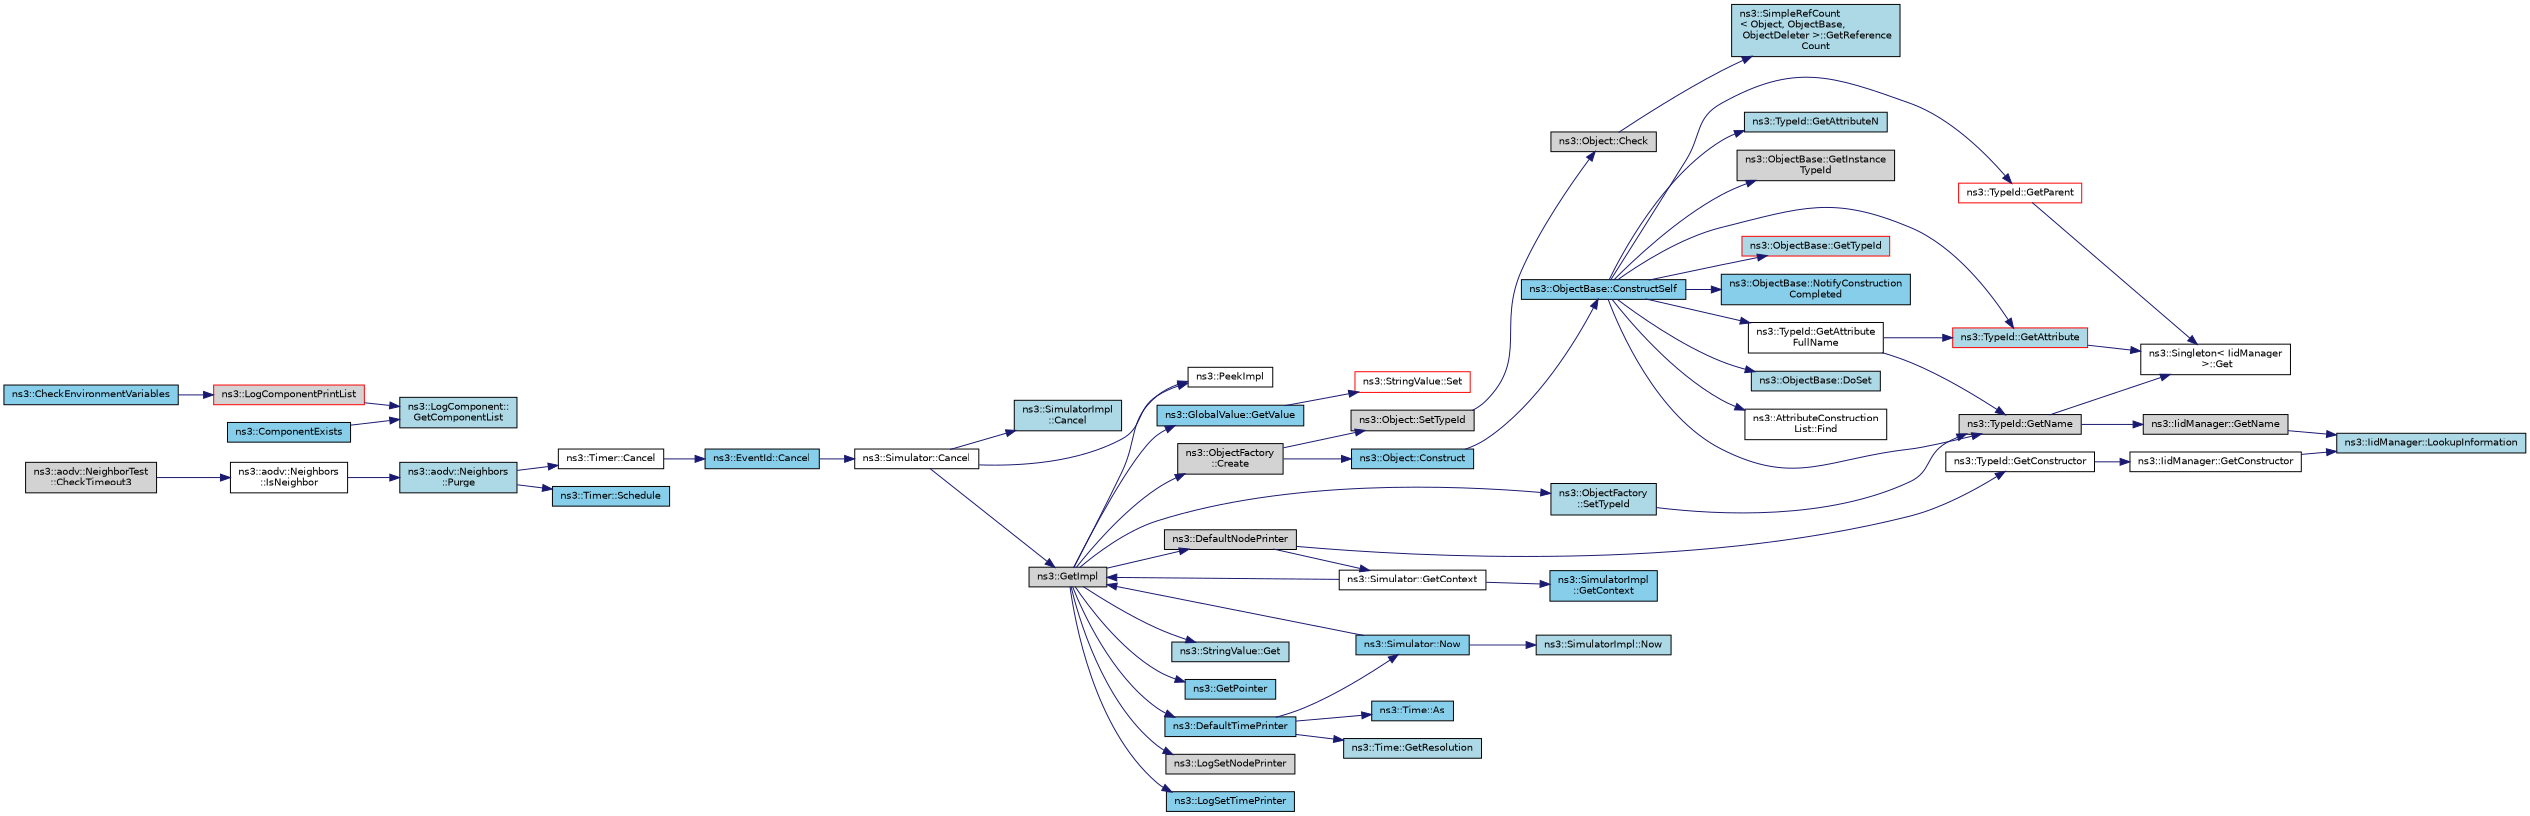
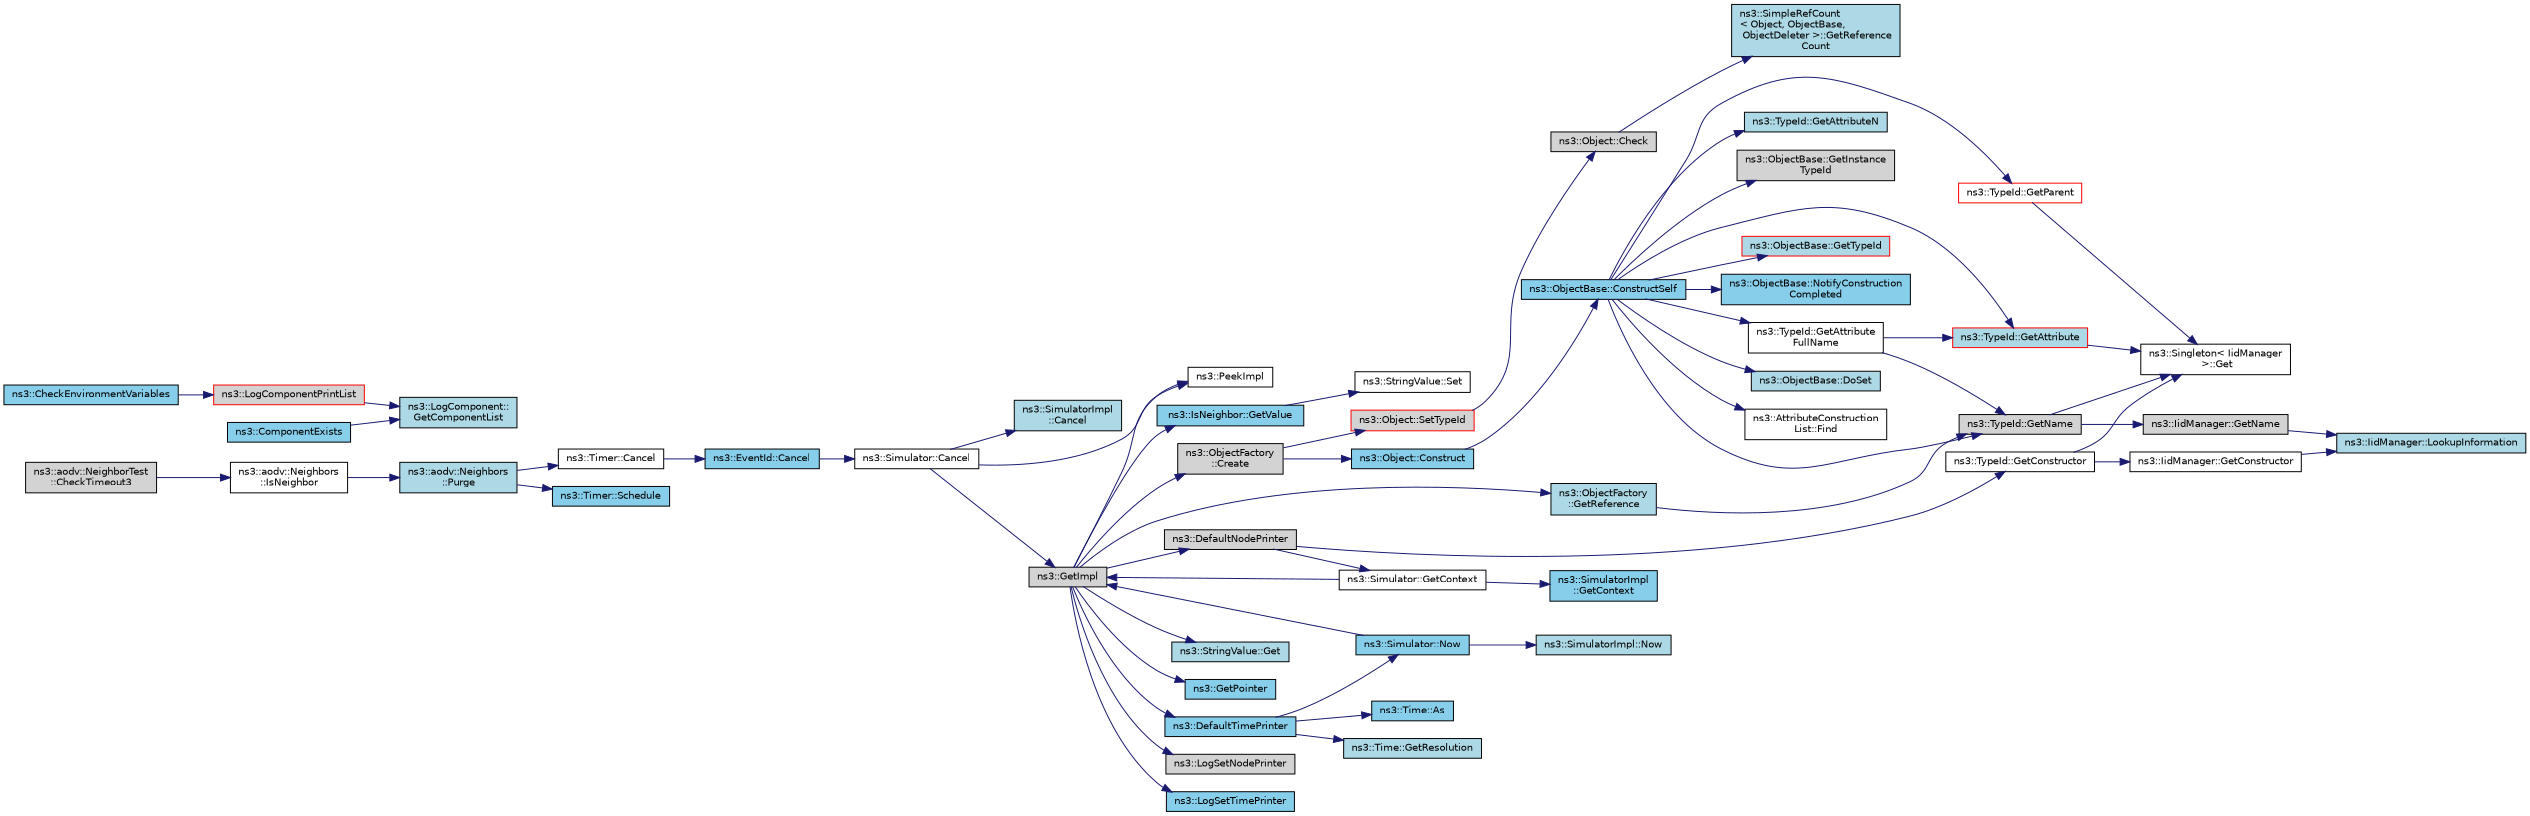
node "ns3::StringValue::Set": color red -> black
edge "ns3::TypeId::GetConstructor" -> "ns3::Singleton< IidManager >::Get": added
node "ns3::GlobalValue::GetValue": label "ns3::GlobalValue::GetValue" -> "ns3::IsNeighbor::GetValue"
node "ns3::Object::SetTypeId": color black -> red
node "ns3::ObjectFactory ::SetTypeId": label "ns3::ObjectFactory ::SetTypeId" -> "ns3::ObjectFactory ::GetReference"
